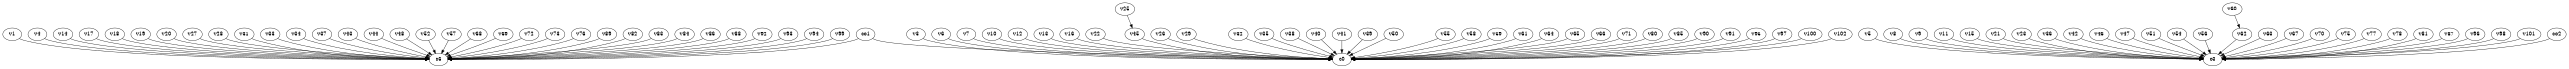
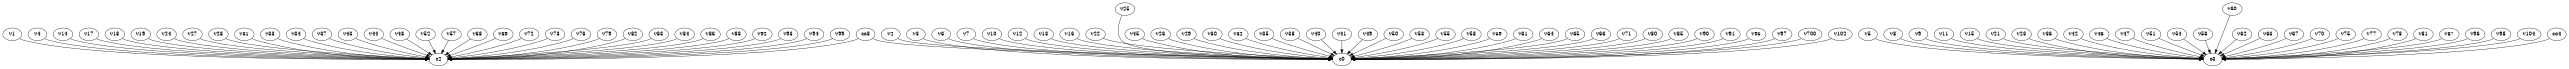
edge "v25" -> "v45": now "v25" -> "c0"
edge "v60" -> "v62": now "v60" -> "c3"
node "v20": label "v20" -> "v24"
node "v89": label "v89" -> "v79"
node "co1": label "co1" -> "co8"
node "v2": added
node "v30": added
node "v39": label "v39" -> "v49"
node "v53": added
node "v100": label "v100" -> "v700"
node "v101": label "v101" -> "v104"
node "co2": label "co2" -> "co4"
node "c6": label "c6" -> "c2"
